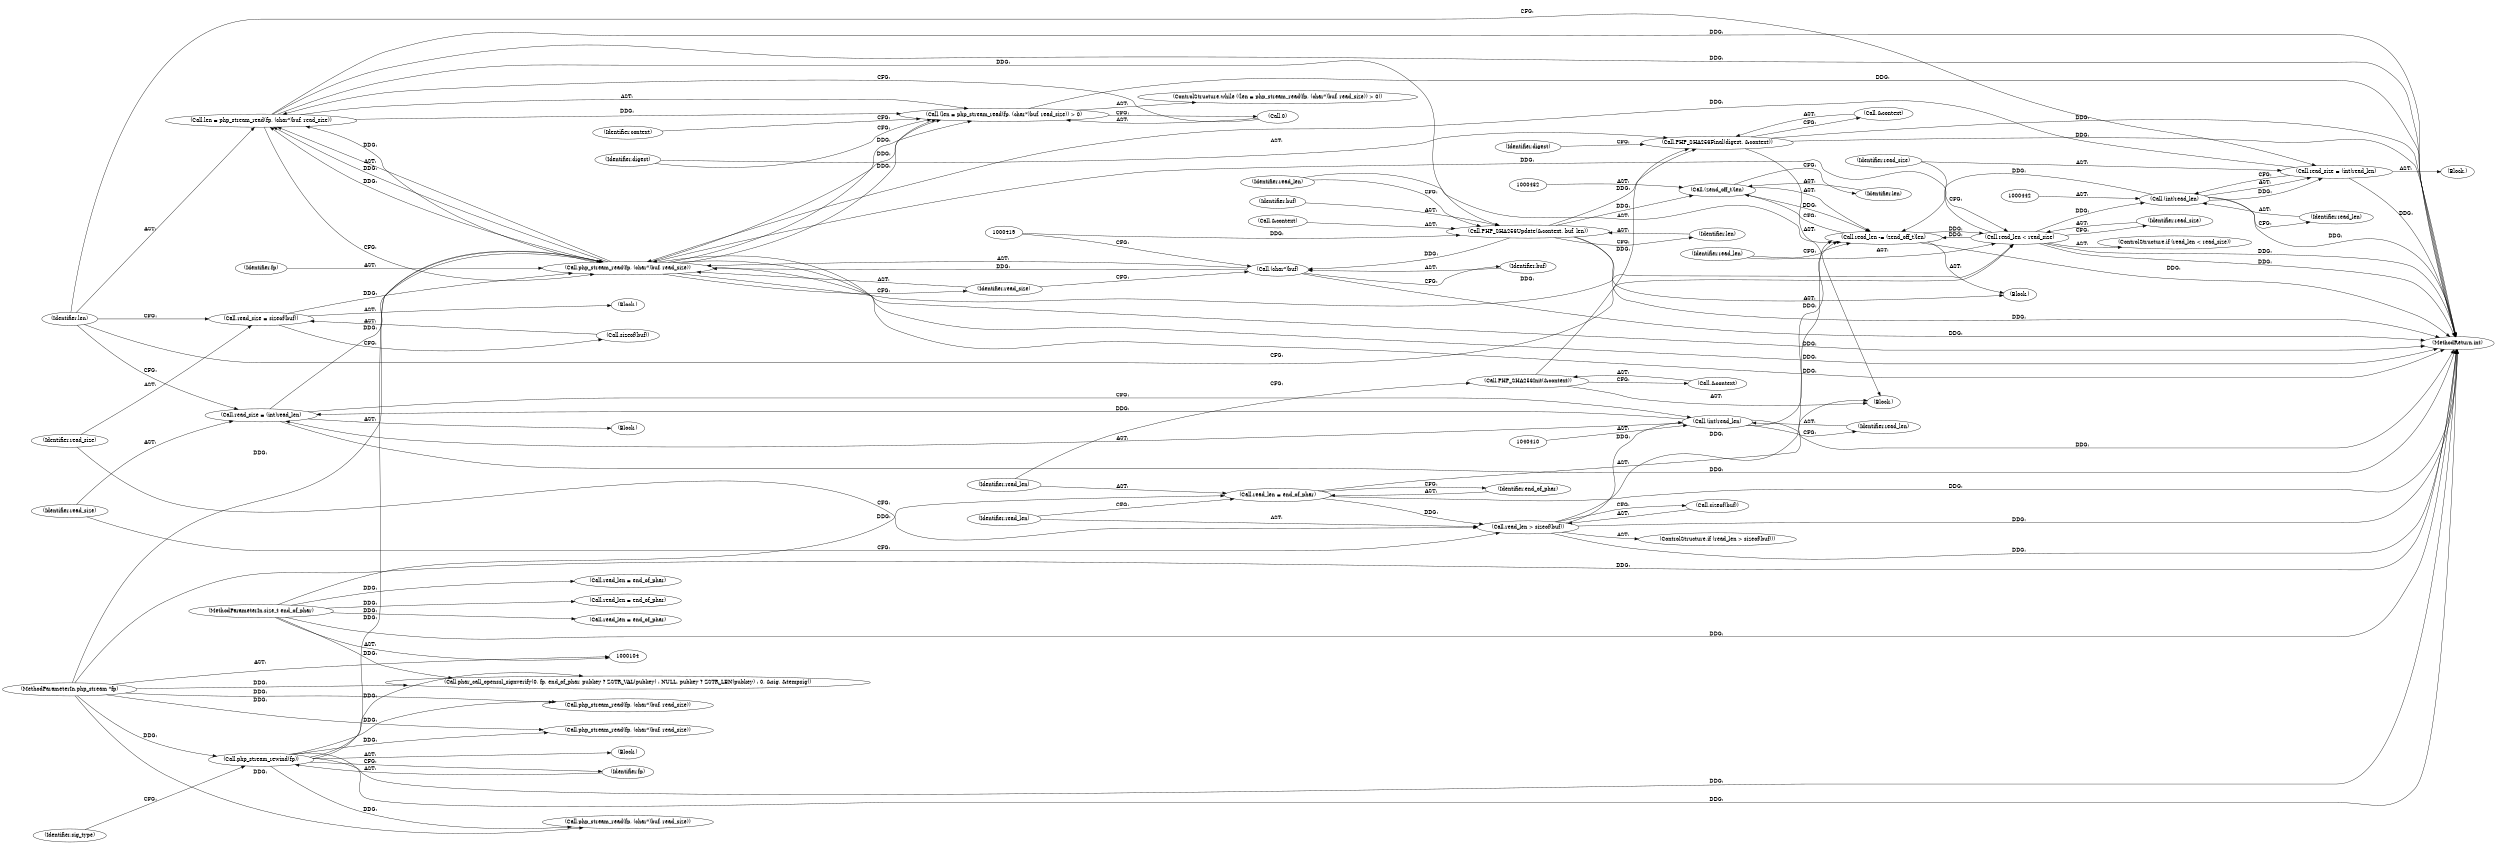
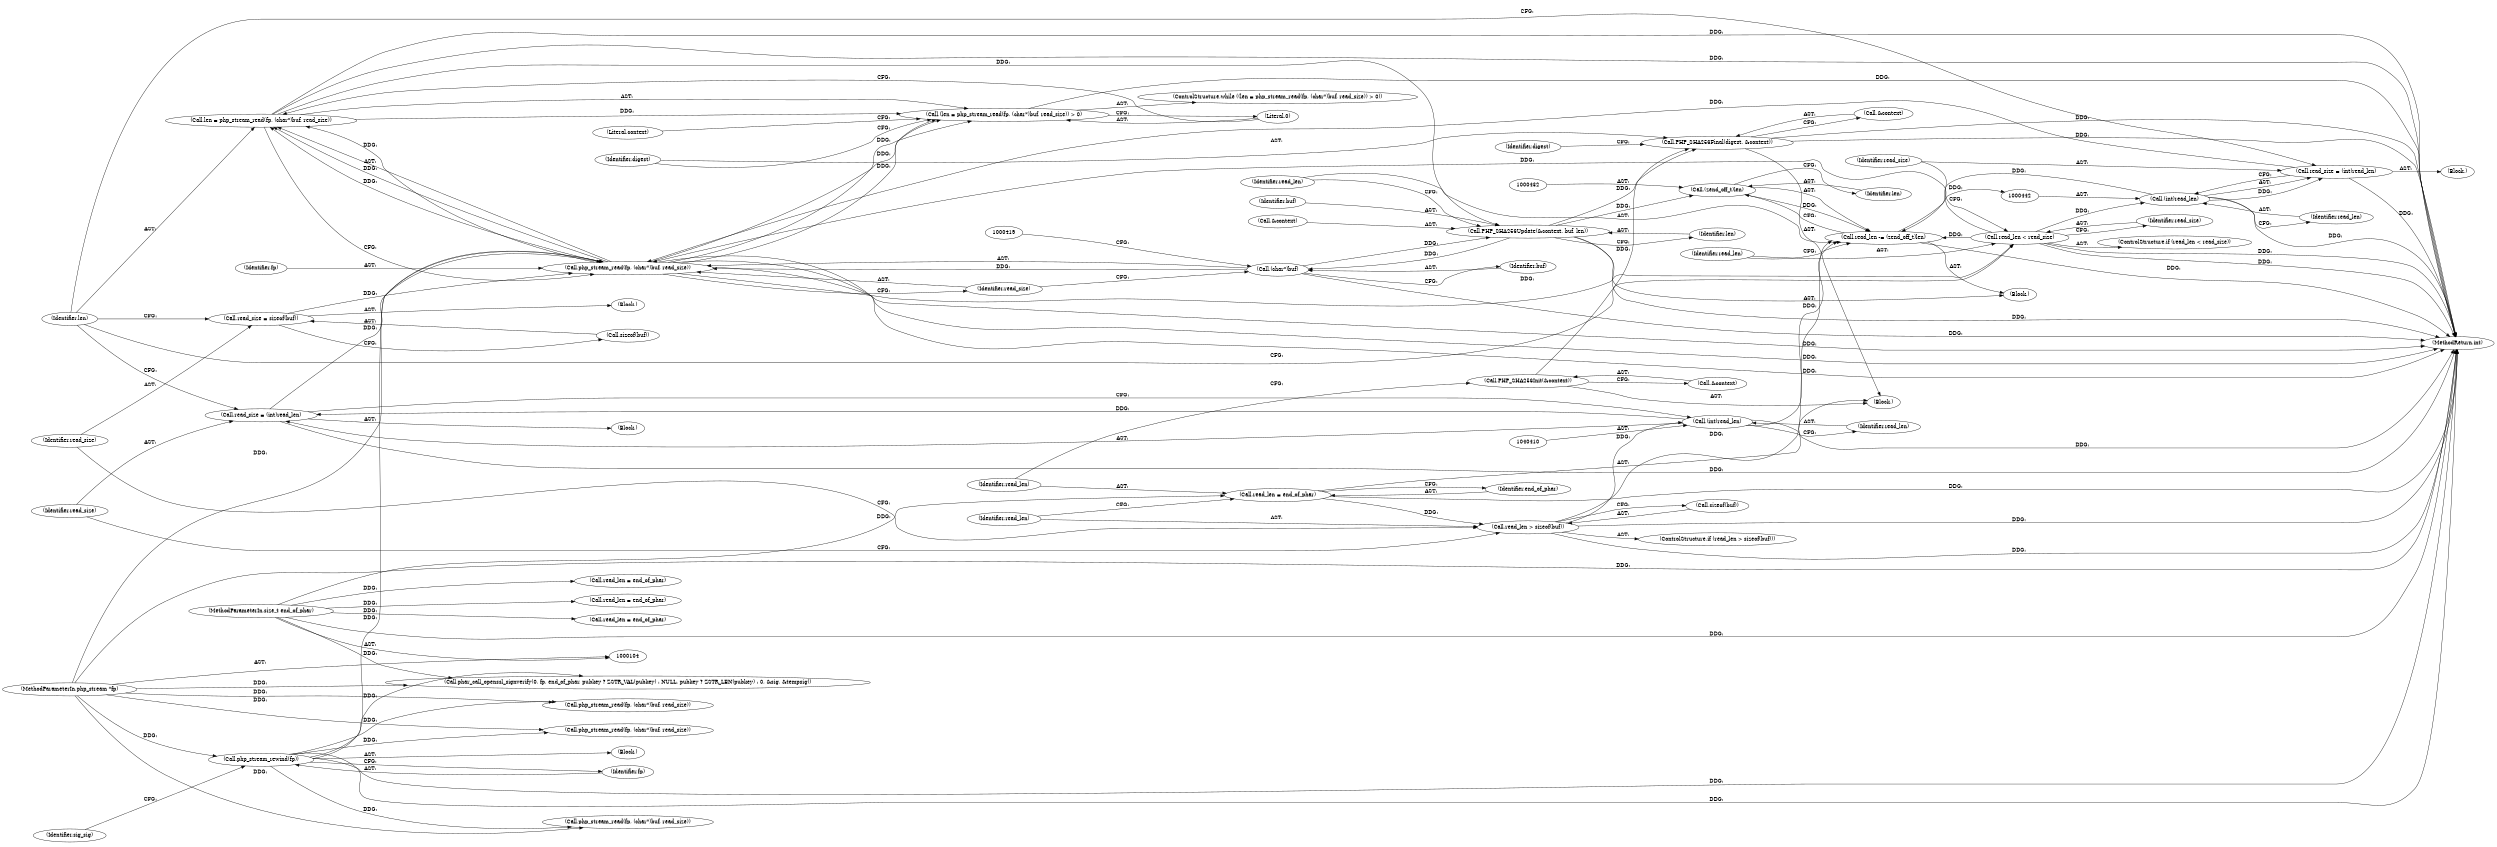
node "(Call,0)": label "(Call,0)" -> "(Literal,0)"
node "(Identifier,context)": label "(Identifier,context)" -> "(Literal,context)"
edge "(Call,read_len -= (zend_off_t)len)" -> "(Call,read_len < read_size)": now "(Call,read_len -= (zend_off_t)len)" -> "1000442"
edge "1000419" -> "(Call,PHP_SHA256Update(&context, buf, len))": now "(Call,(char*)buf)" -> "(Call,PHP_SHA256Update(&context, buf, len))"
node "(Identifier,sig_type)": label "(Identifier,sig_type)" -> "(Identifier,sig_sig)"
